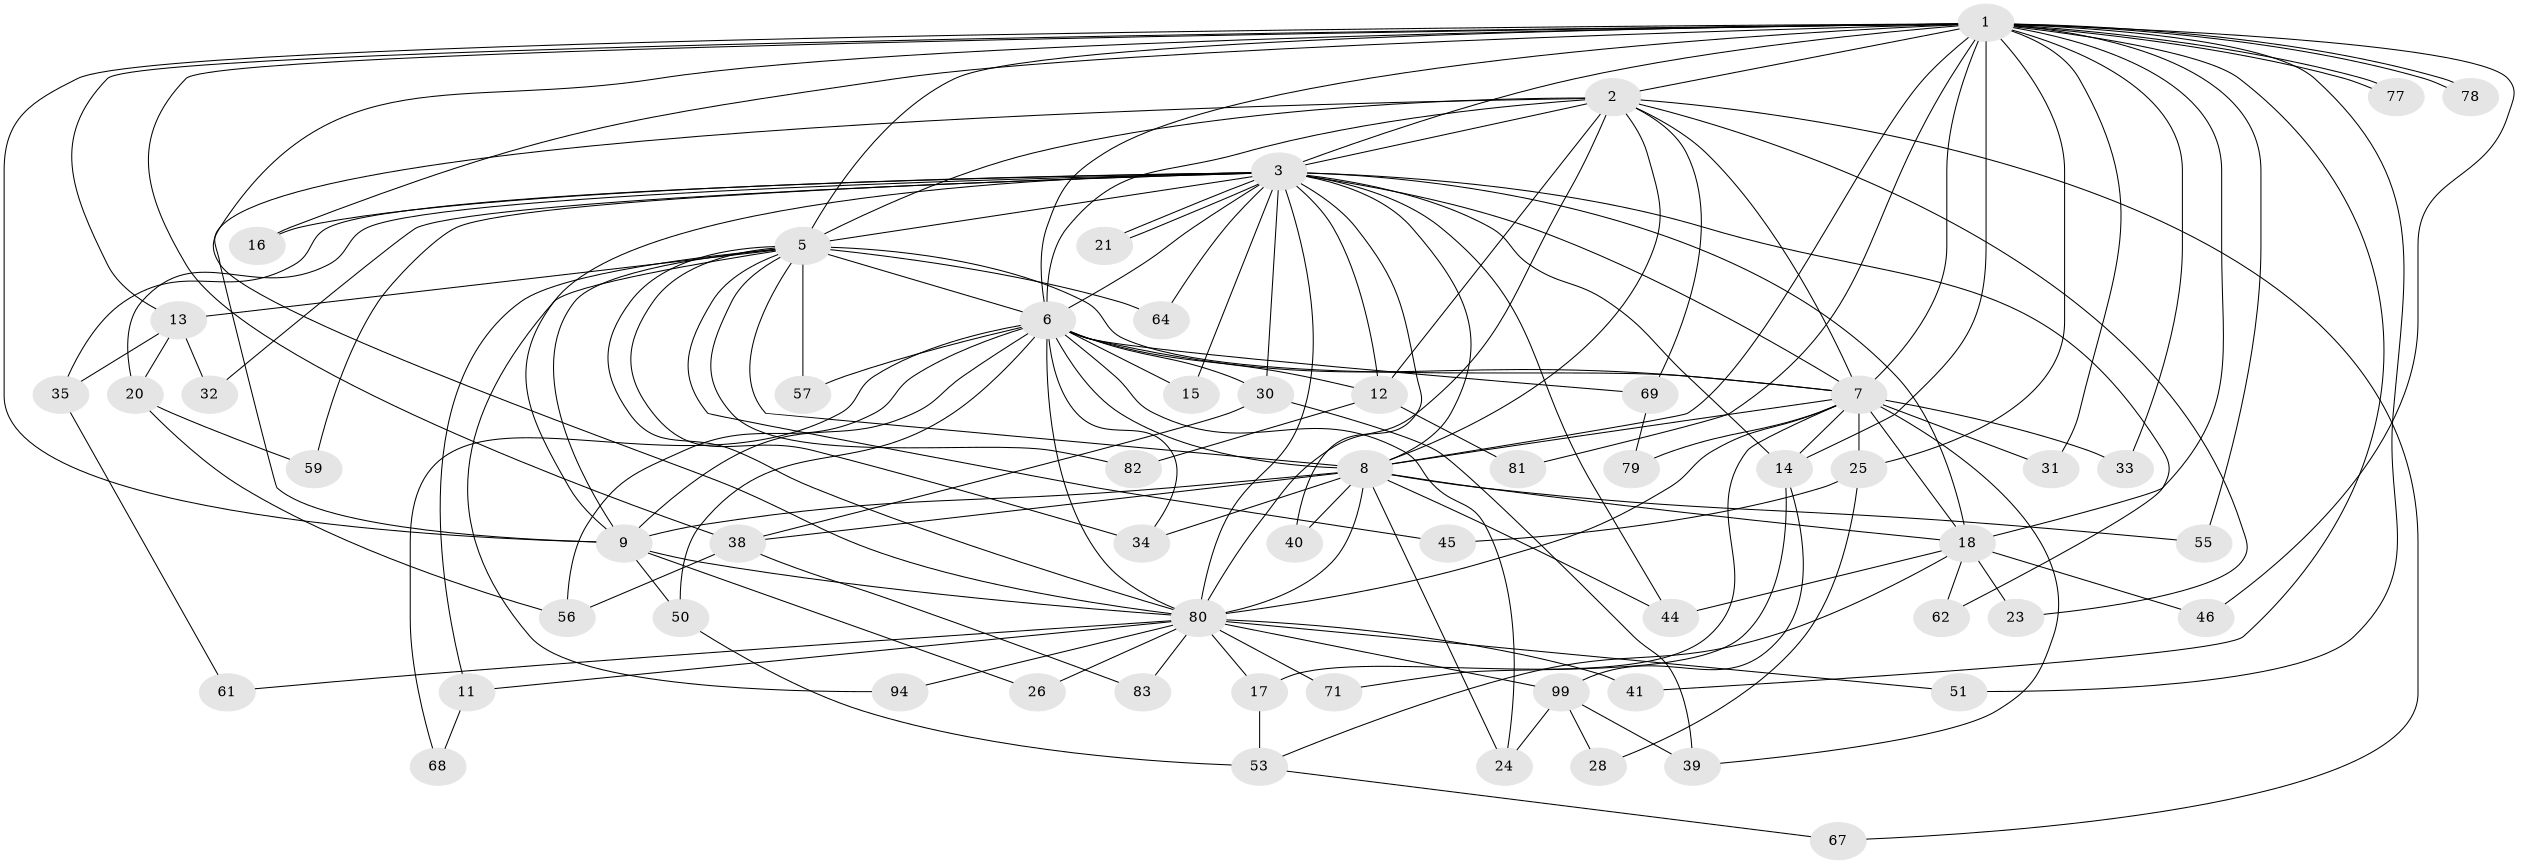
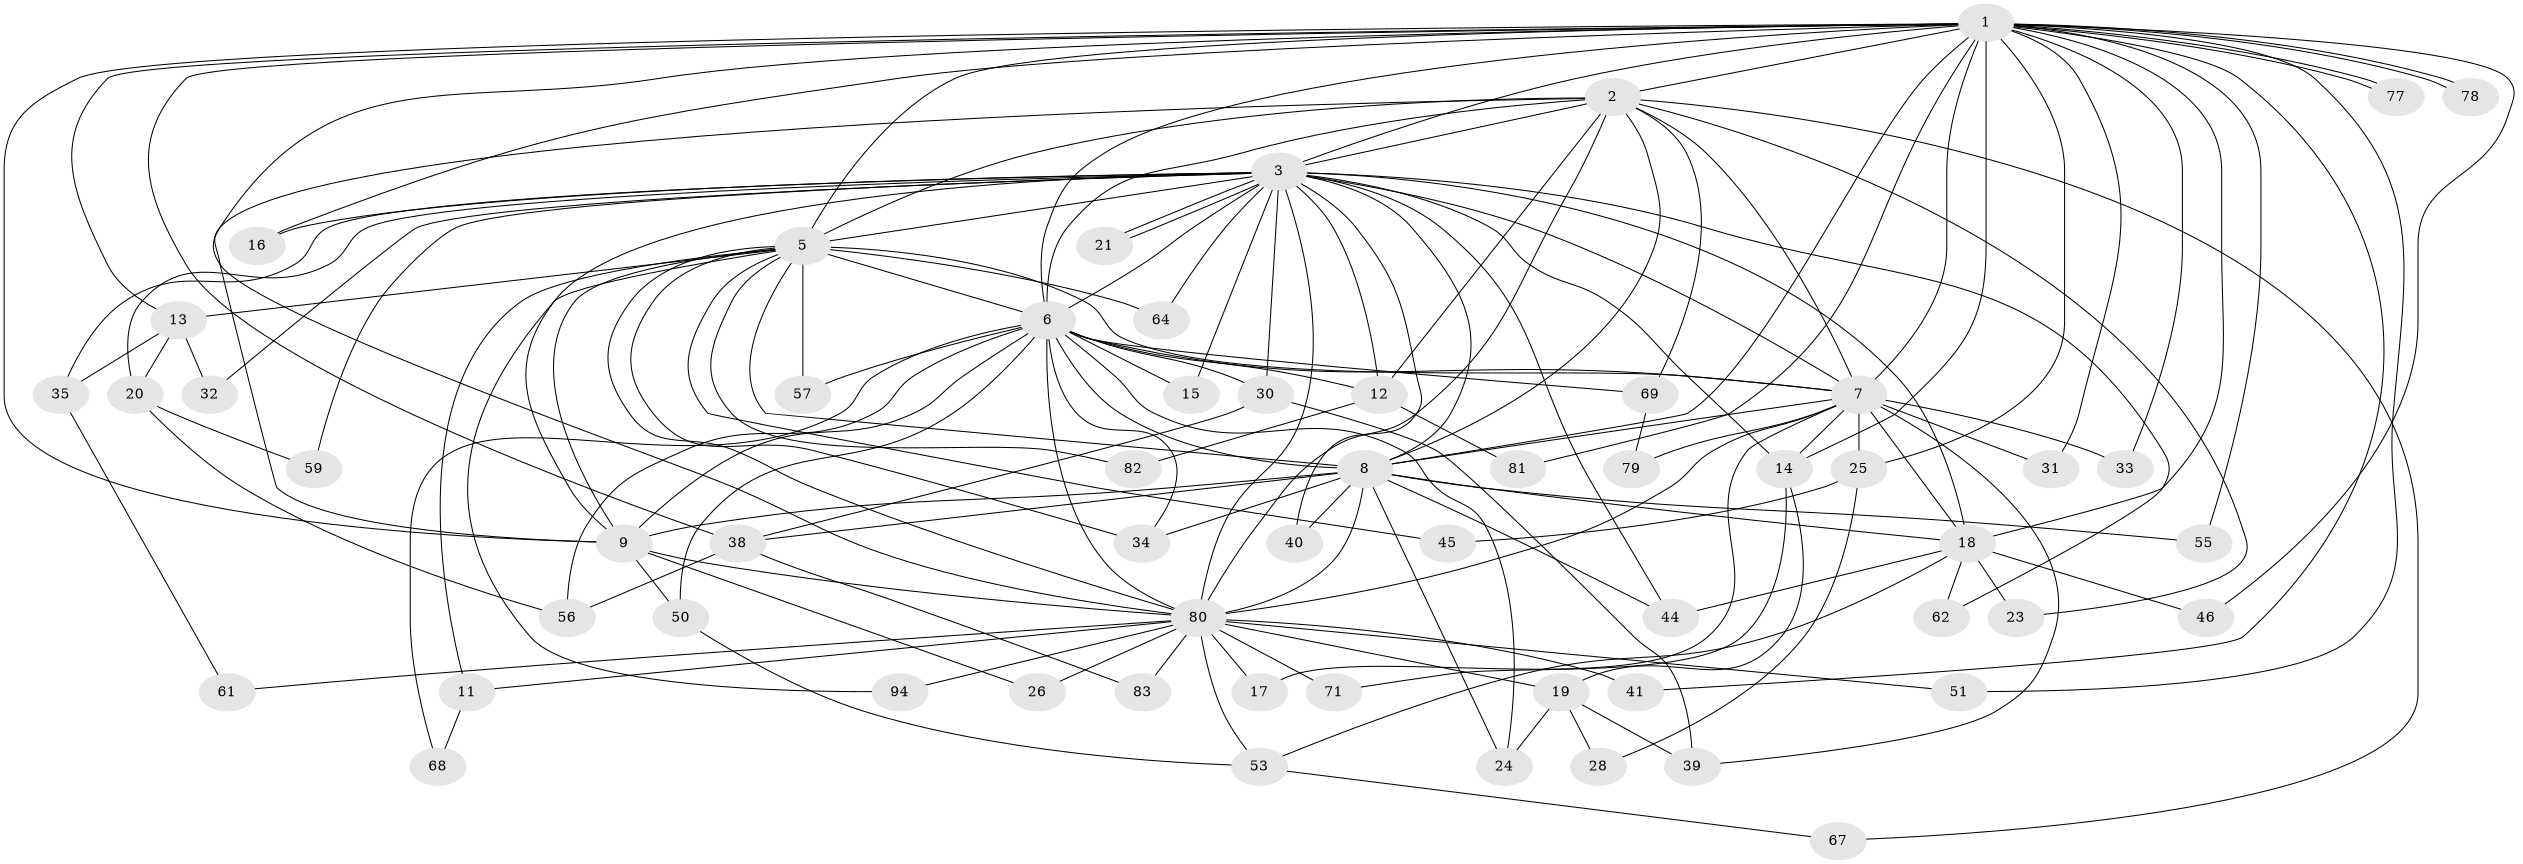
node "99": label "99" -> "19"
edge "17" -- "53": now "80" -- "53"
